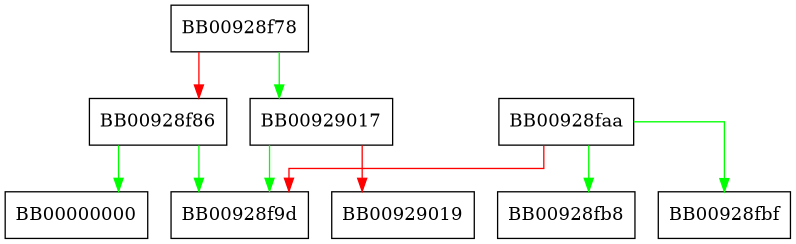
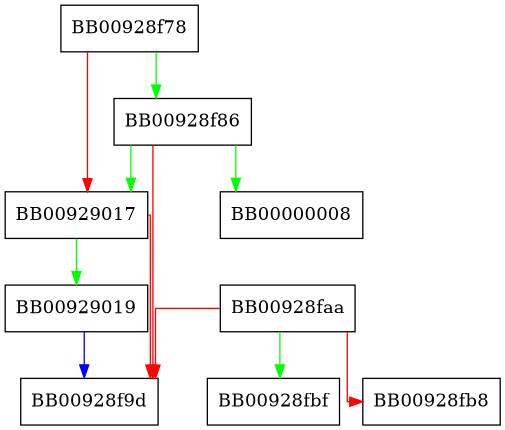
edge "BB00928f78" -> "BB00928f86": color red -> green
edge "BB00928f78" -> "BB00929017": color green -> red
edge "BB00929017" -> "BB00929019": color red -> green
edge "BB00928f86" -> "BB00929017": added
edge "BB00928f86" -> "BB00928f9d": color green -> red
edge "BB00929017" -> "BB00928f9d": color green -> red
edge "BB00928faa" -> "BB00928fb8": color green -> red
node "BB00000000": label "BB00000000" -> "BB00000008"
edge "BB00929019" -> "BB00928f9d": added
